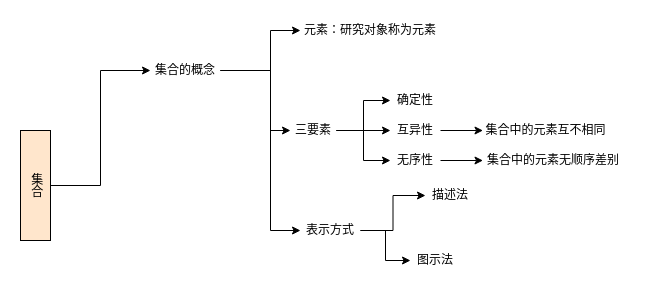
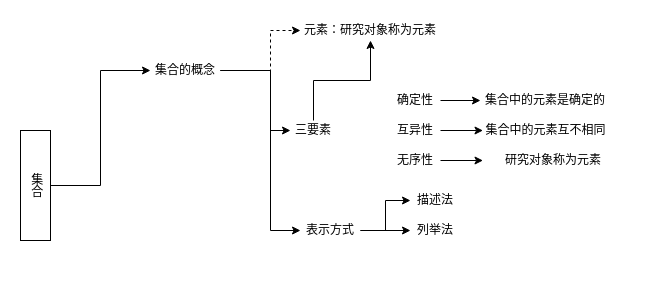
edge "集合的概念" -> "元素：研究对象称为元素": style solid -> dashed
edge "确定性" -> "集合中的元素是确定的": added
node "集合中的元素是确定的": added
edge "三要素" -> "确定性": now "三要素" -> "元素：研究对象称为元素"
edge "三要素" -> "互异性": removed
edge "三要素" -> "无序性": removed
node "集合中的元素无顺序差别": label "集合中的元素无顺序差别" -> "研究对象称为元素"
node "集合": fillcolor #ffe6cc -> #ffffff
node "描述法": moved (451, 196) -> (436, 201)
edge "表示方式" -> "列举法": added
node "列举法": added
edge "表示方式" -> "图示法": removed
node "图示法": removed
